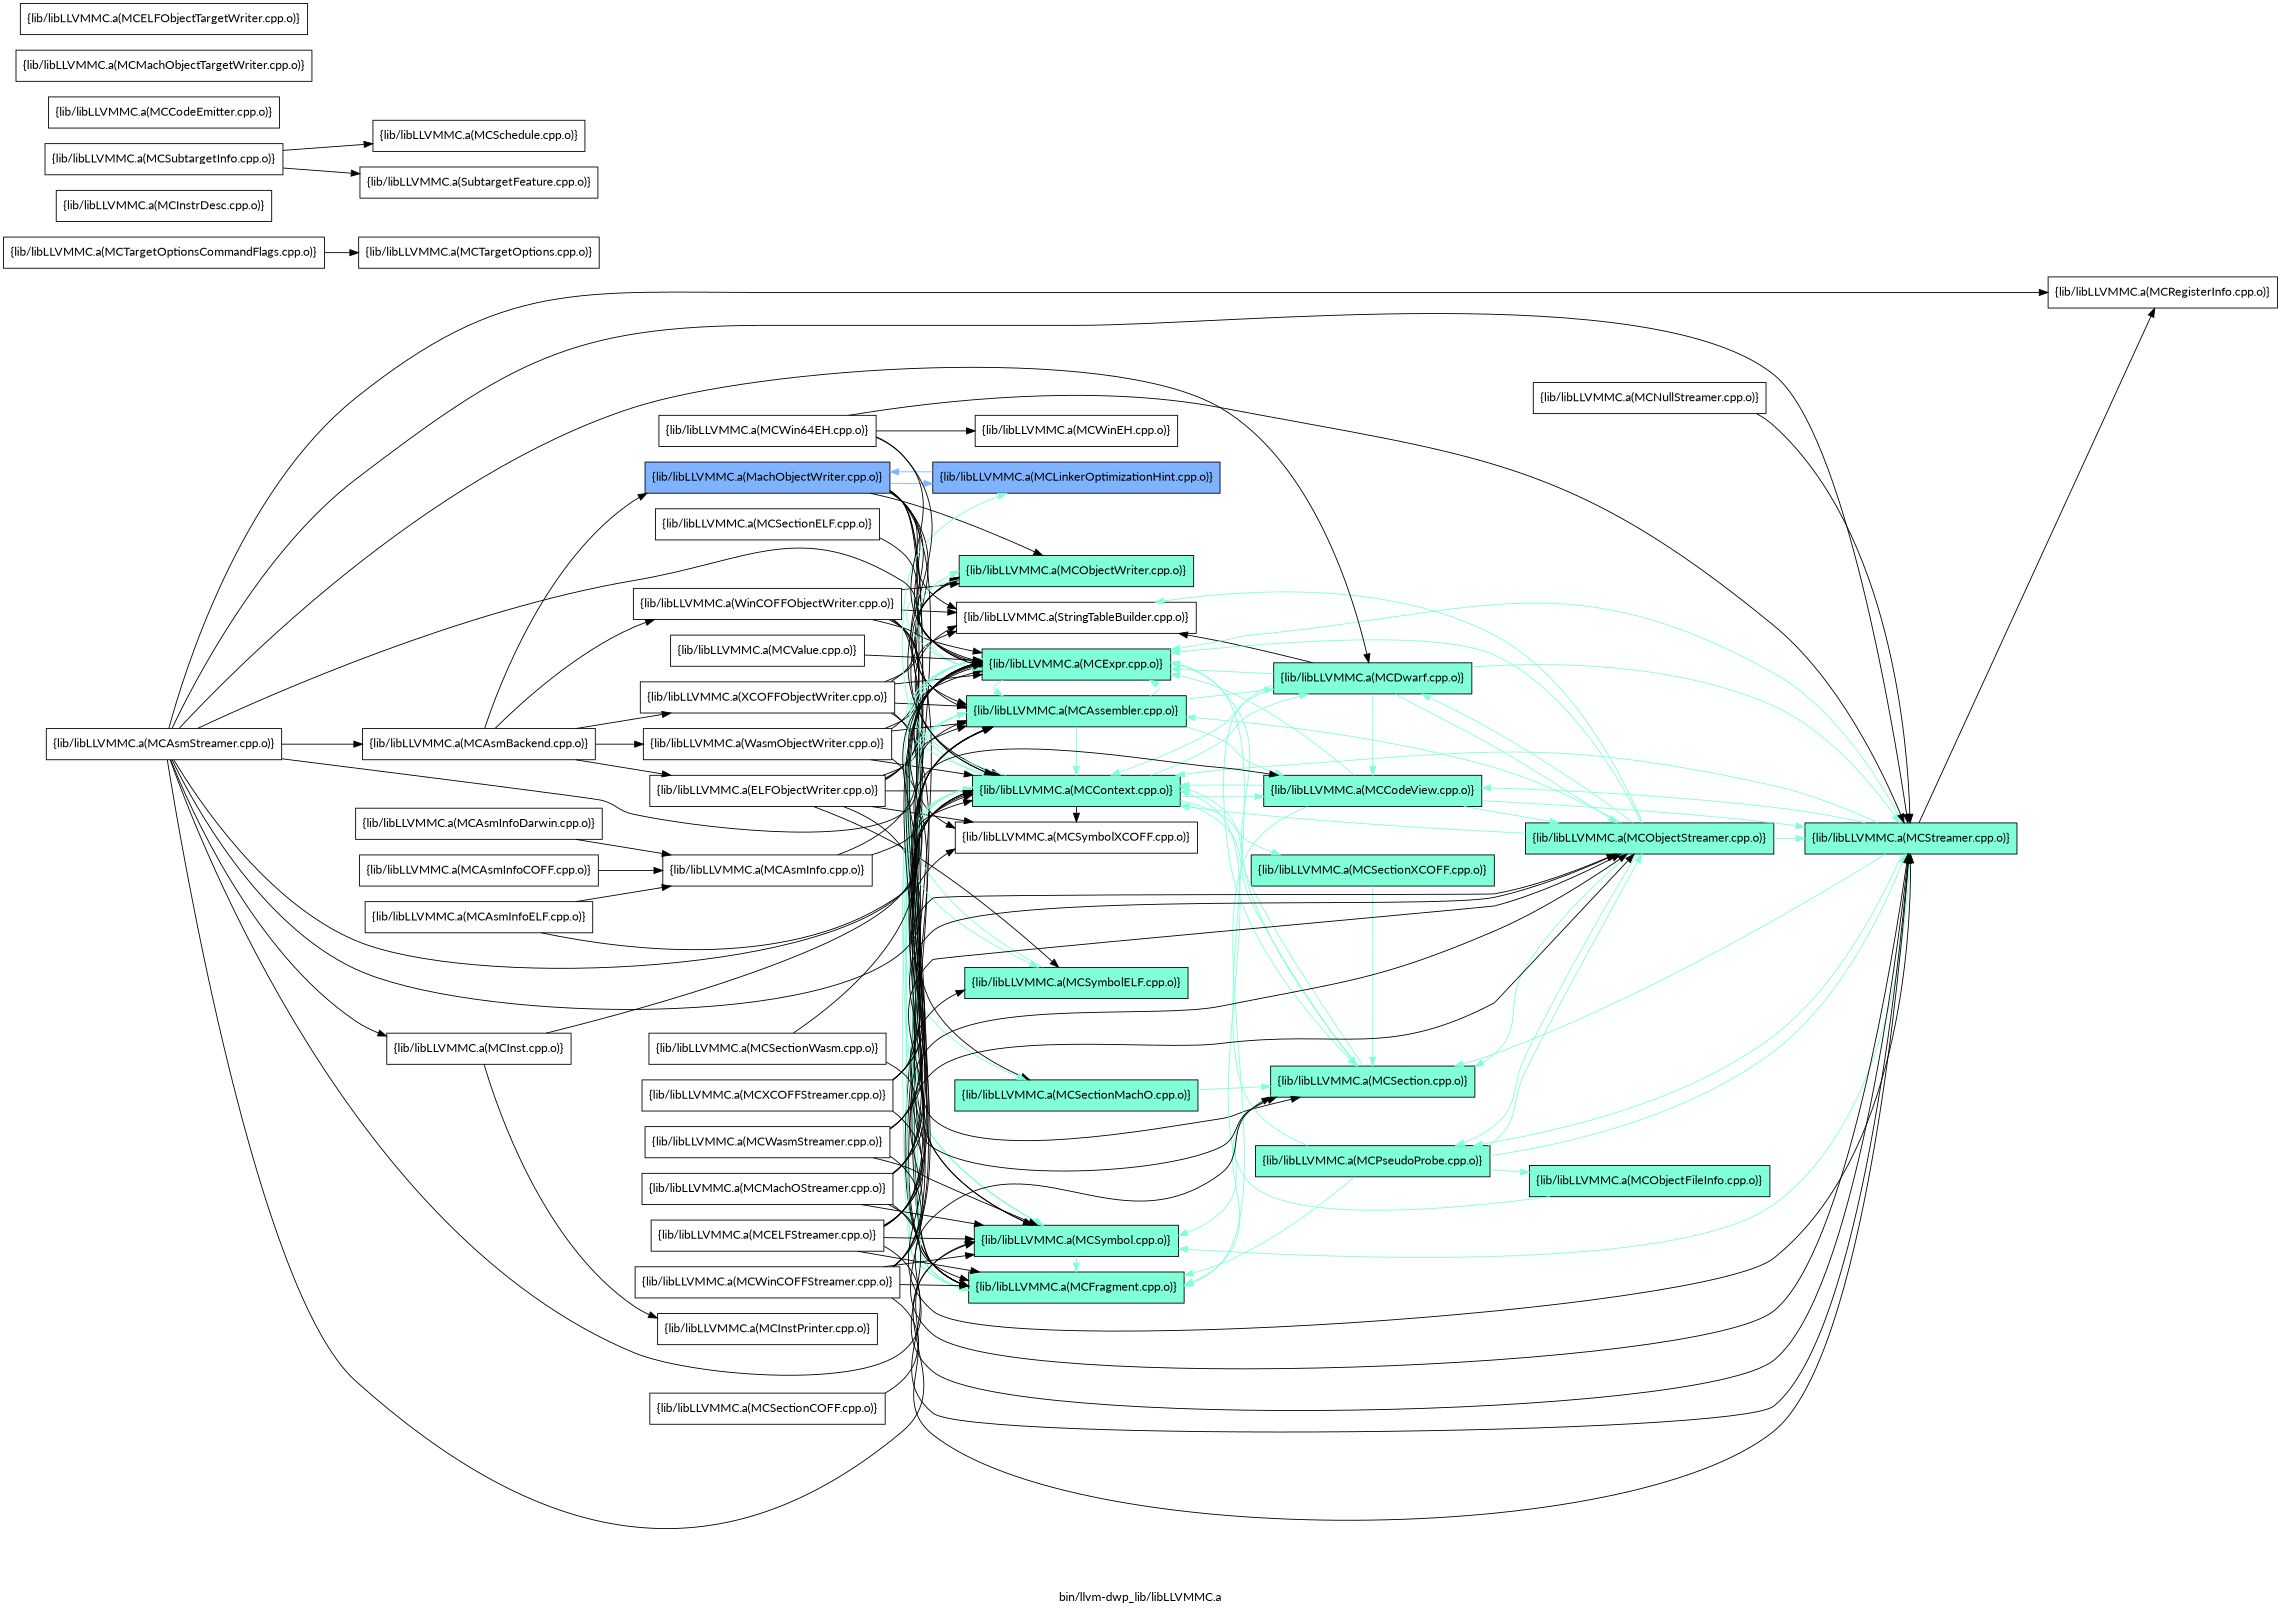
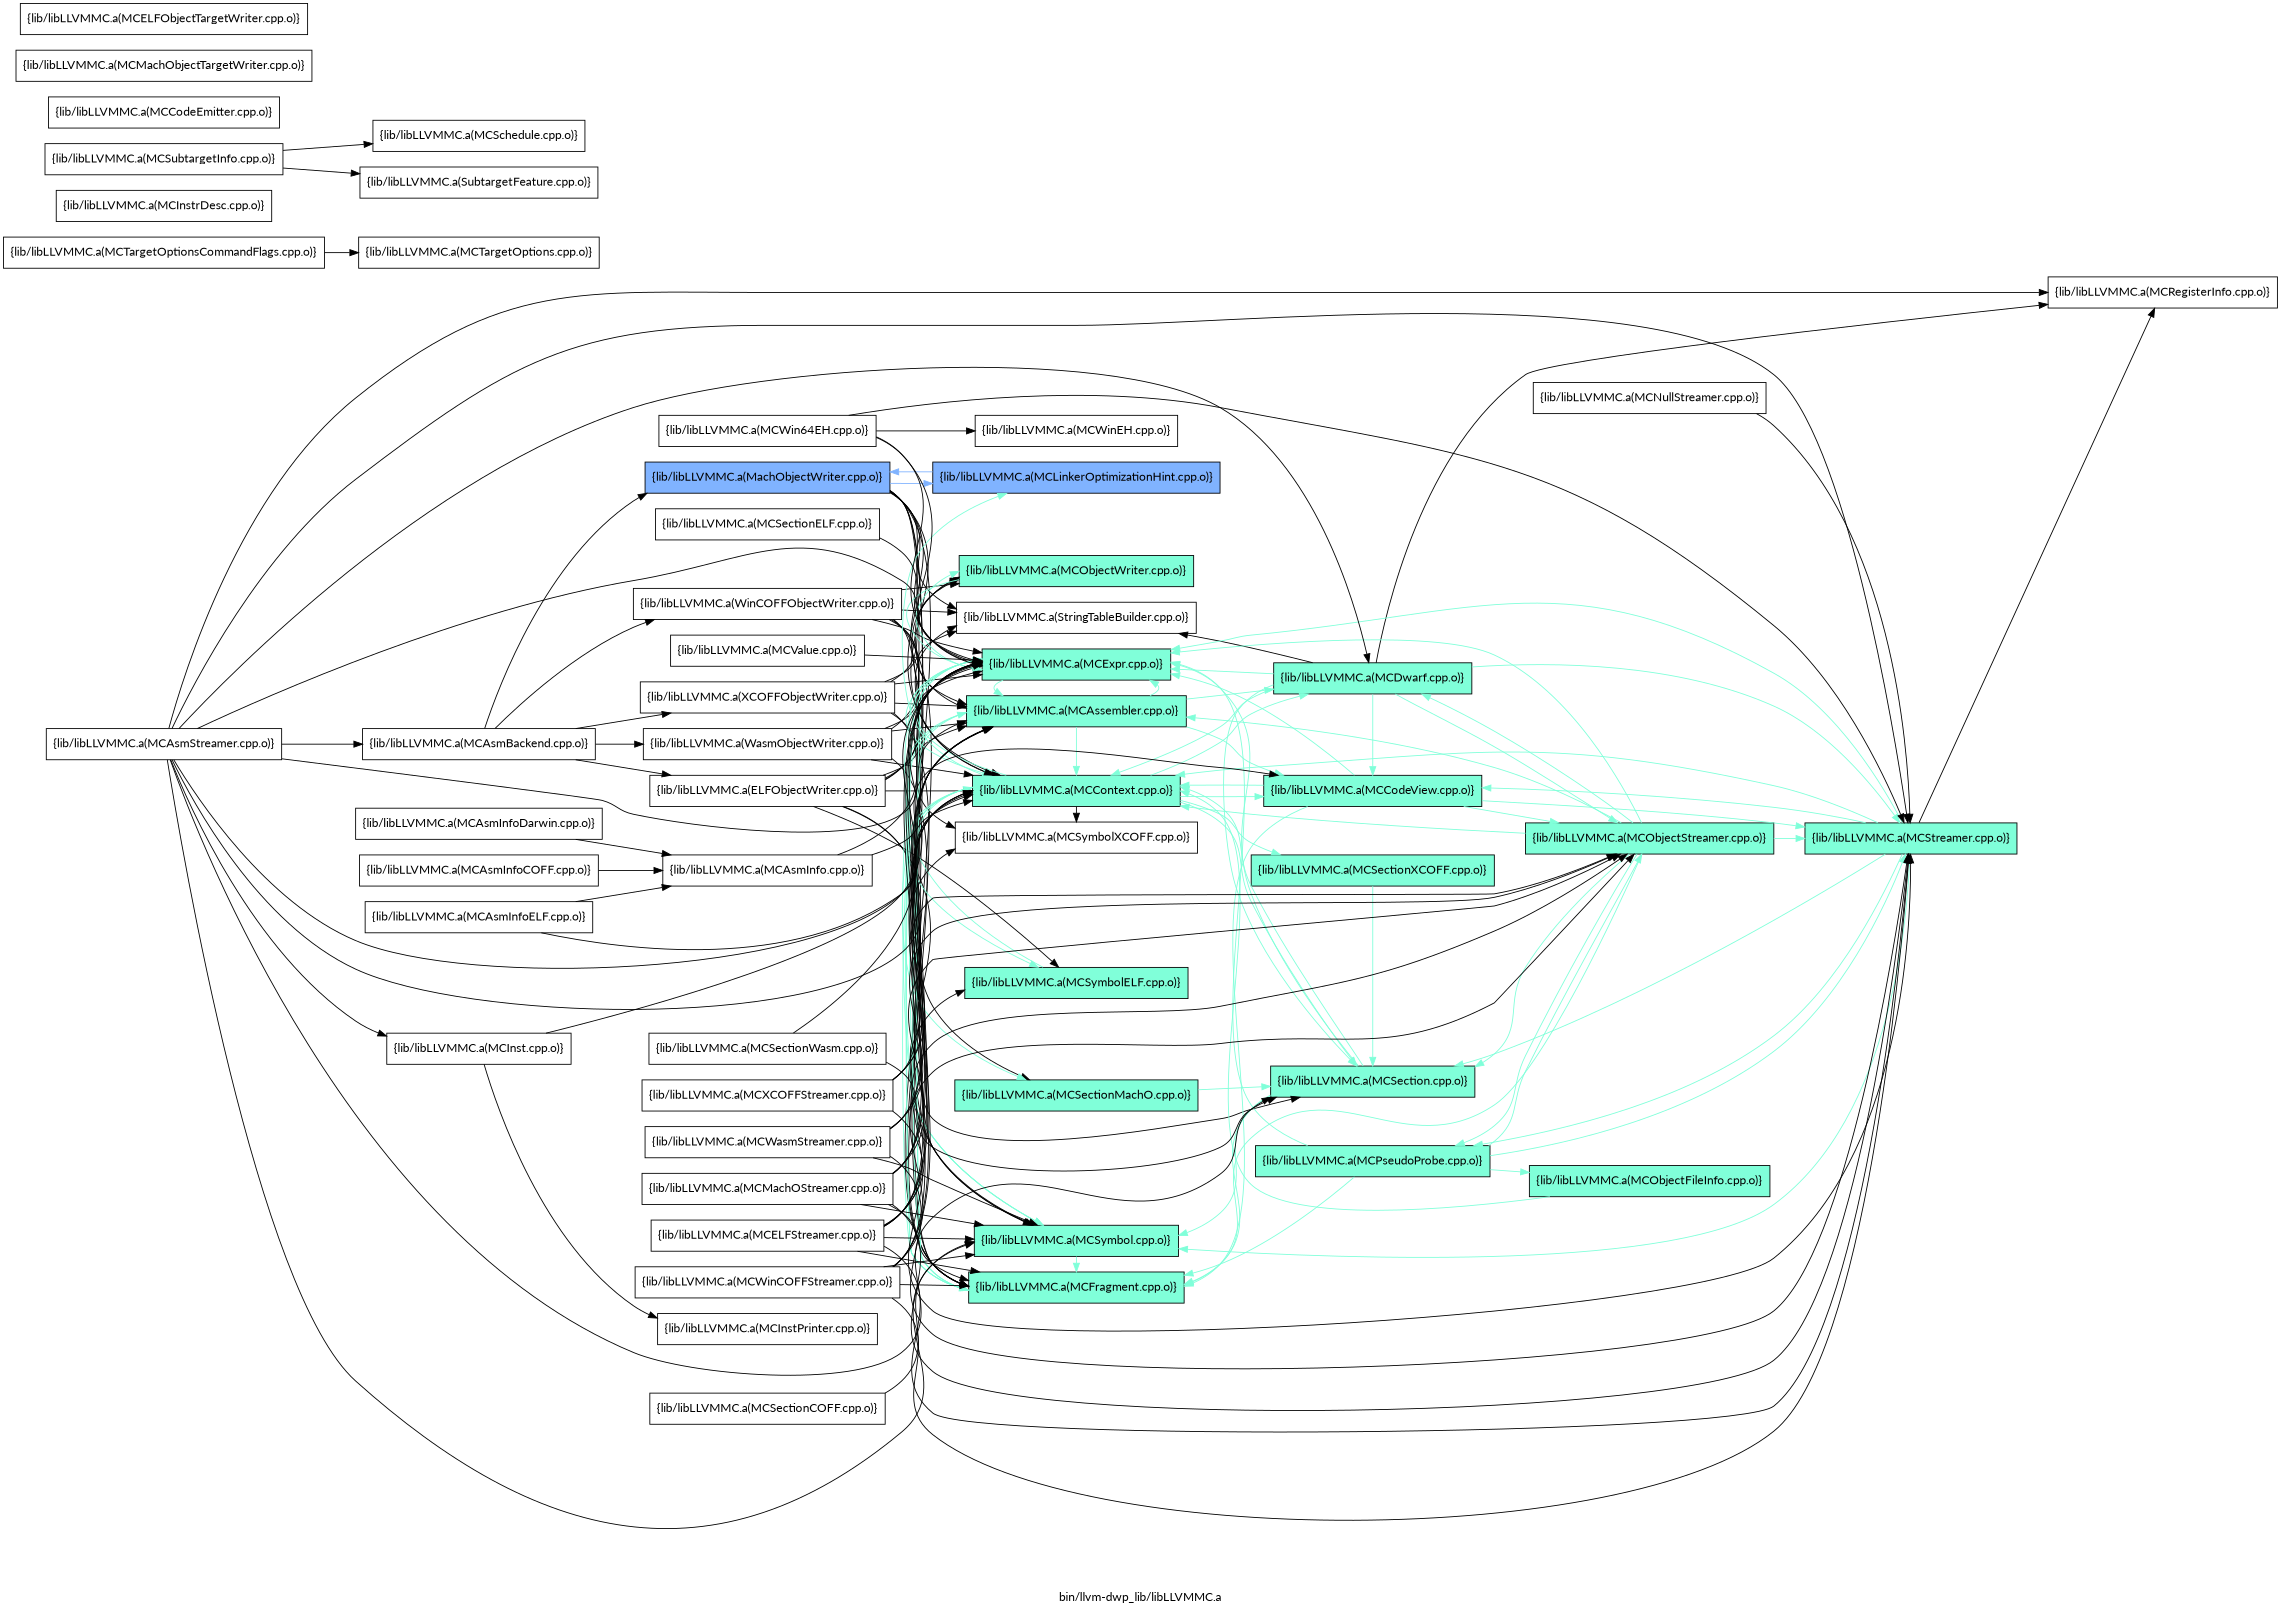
edge "{lib/libLLVMMC.a(MCDwarf.cpp.o)}" -> "{lib/libLLVMMC.a(MCRegisterInfo.cpp.o)}": added
edge "{lib/libLLVMMC.a(MachObjectWriter.cpp.o)}" -> "{lib/libLLVMMC.a(MCObjectWriter.cpp.o)}": removed
edge "{lib/libLLVMMC.a(MCObjectStreamer.cpp.o)}" -> "{lib/libLLVMMC.a(StringTableBuilder.cpp.o)}": now "{lib/libLLVMMC.a(MCObjectStreamer.cpp.o)}" -> "{lib/libLLVMMC.a(MCFragment.cpp.o)}"
edge "{lib/libLLVMMC.a(ELFObjectWriter.cpp.o)}" -> "{lib/libLLVMMC.a(MCSymbolXCOFF.cpp.o)}": now "{lib/libLLVMMC.a(ELFObjectWriter.cpp.o)}" -> "{lib/libLLVMMC.a(MCSymbol.cpp.o)}"
